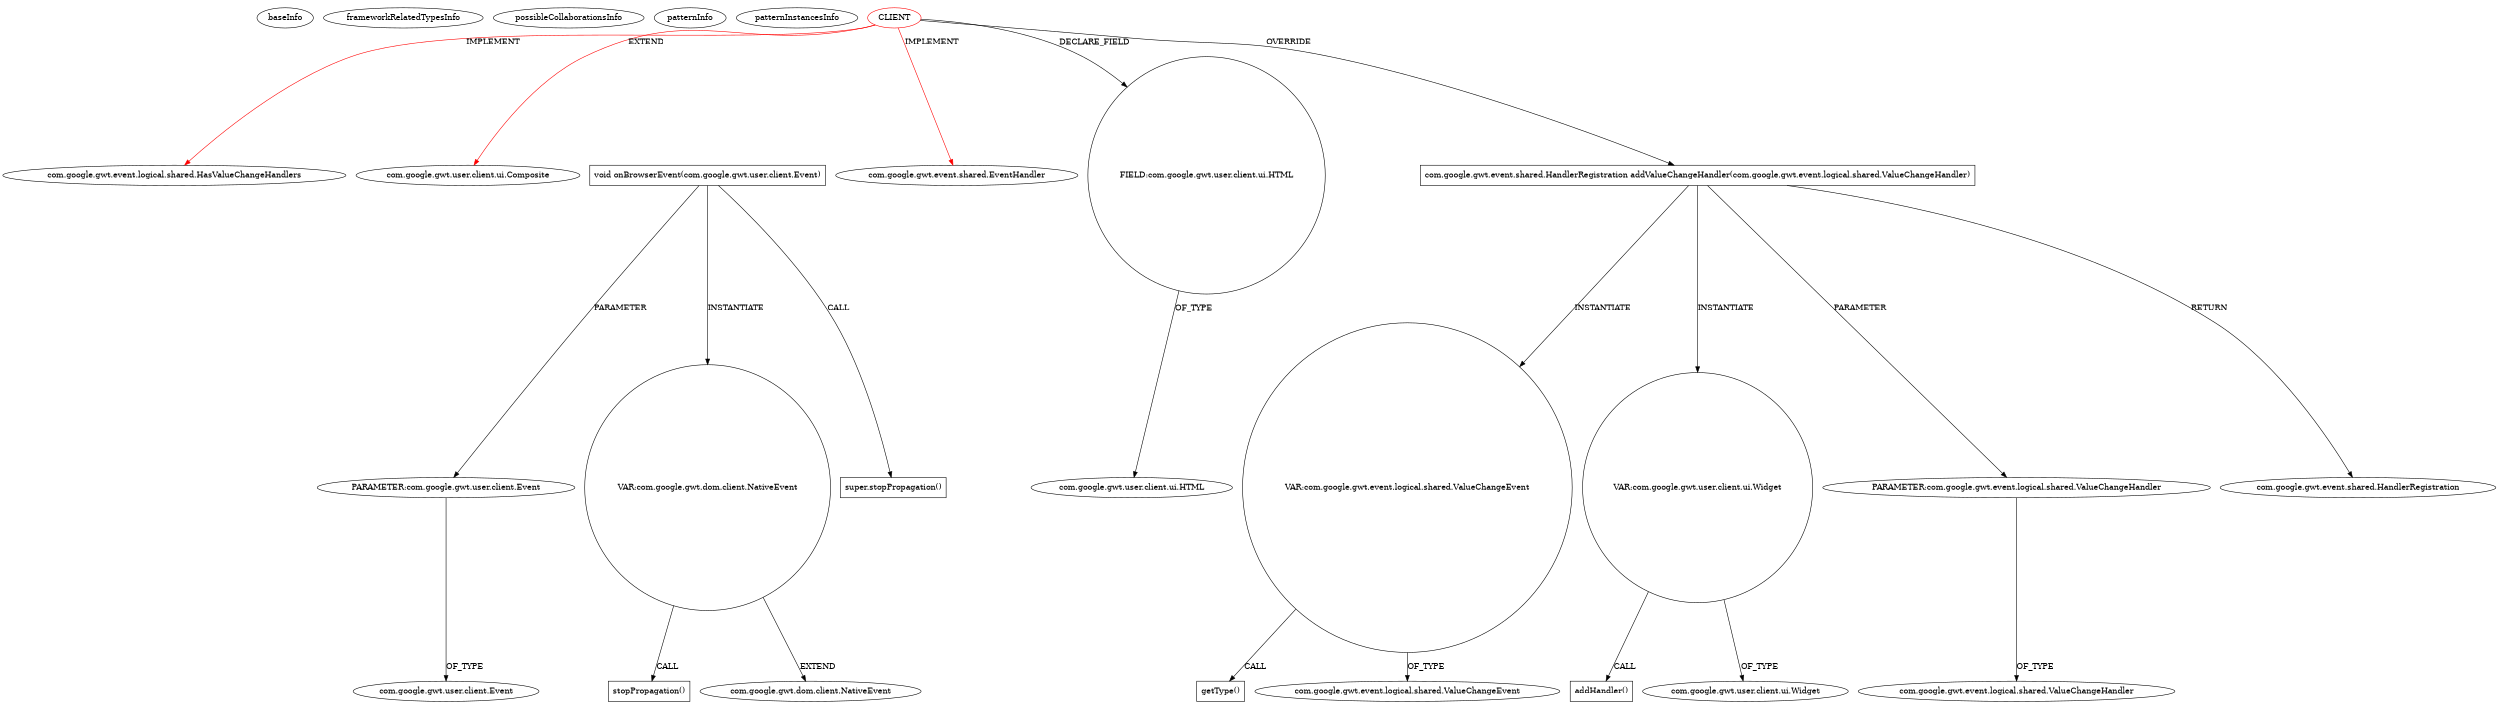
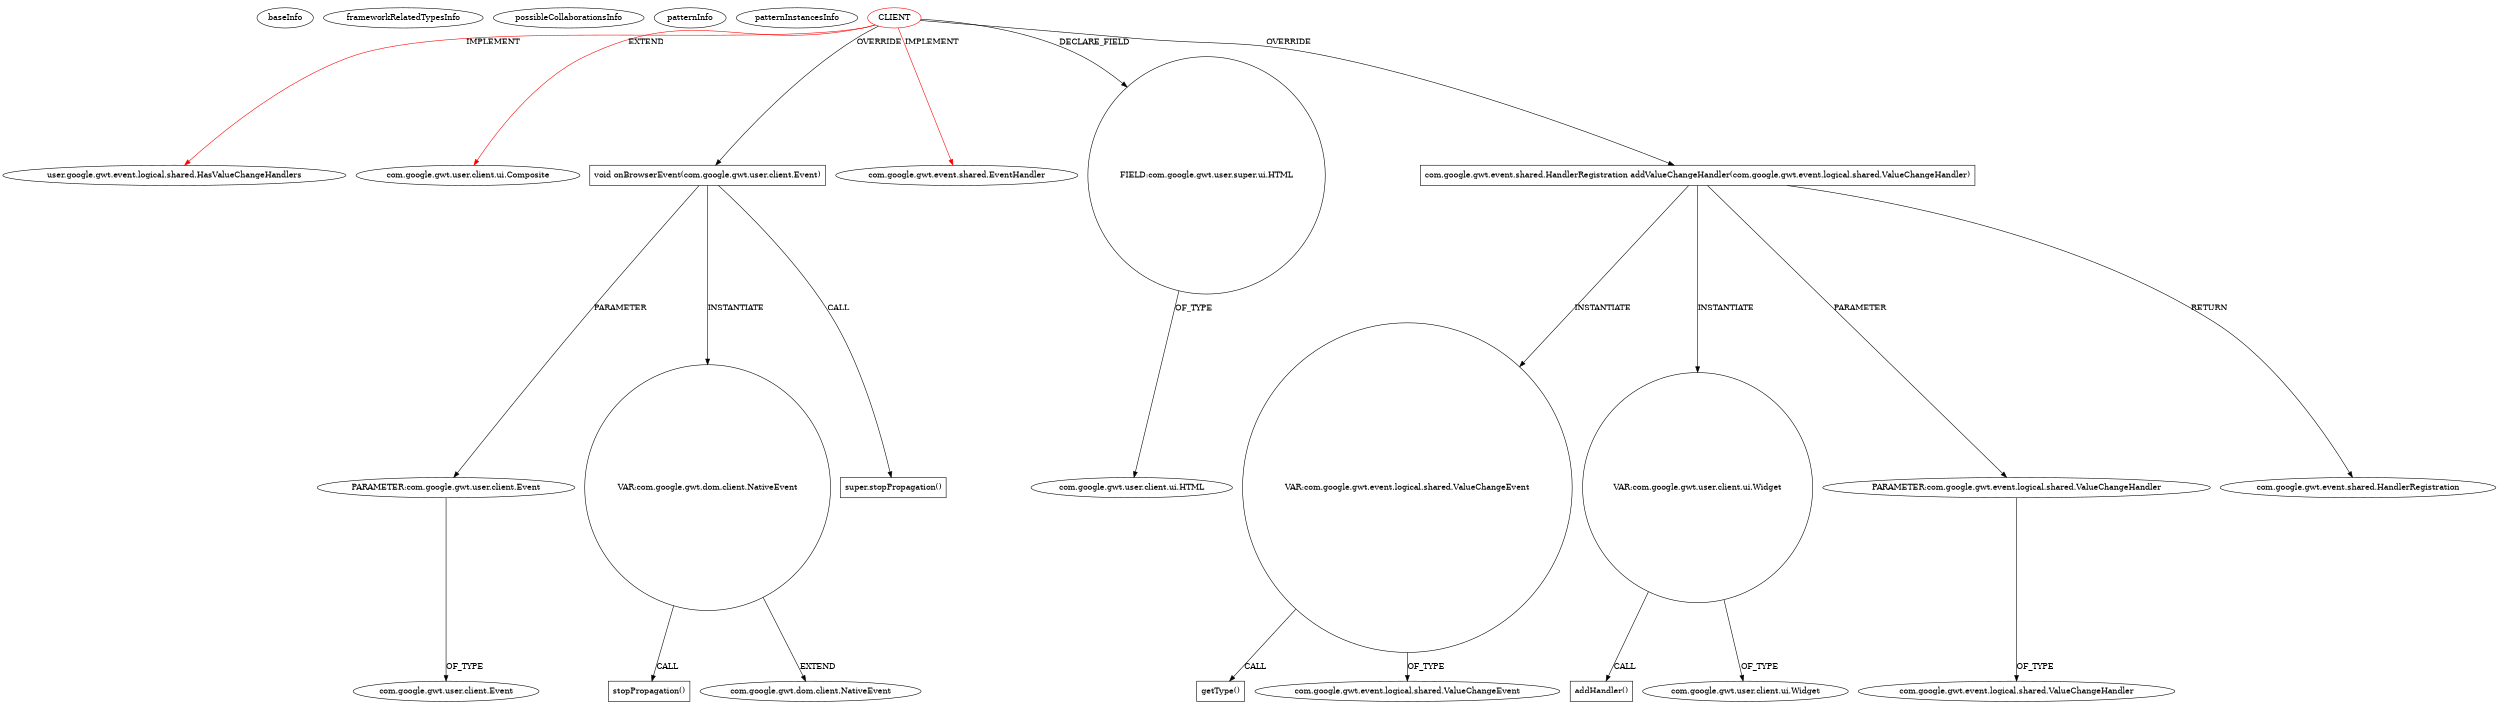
edge "CLIENT" -> "void onBrowserEvent(com.google.gwt.user.client.Event)": added, label "OVERRIDE"
node "com.google.gwt.event.logical.shared.HasValueChangeHandlers": label "com.google.gwt.event.logical.shared.HasValueChangeHandlers" -> "user.google.gwt.event.logical.shared.HasValueChangeHandlers"
node "FIELD:com.google.gwt.user.client.ui.HTML": label "FIELD:com.google.gwt.user.client.ui.HTML" -> "FIELD:com.google.gwt.user.super.ui.HTML"
